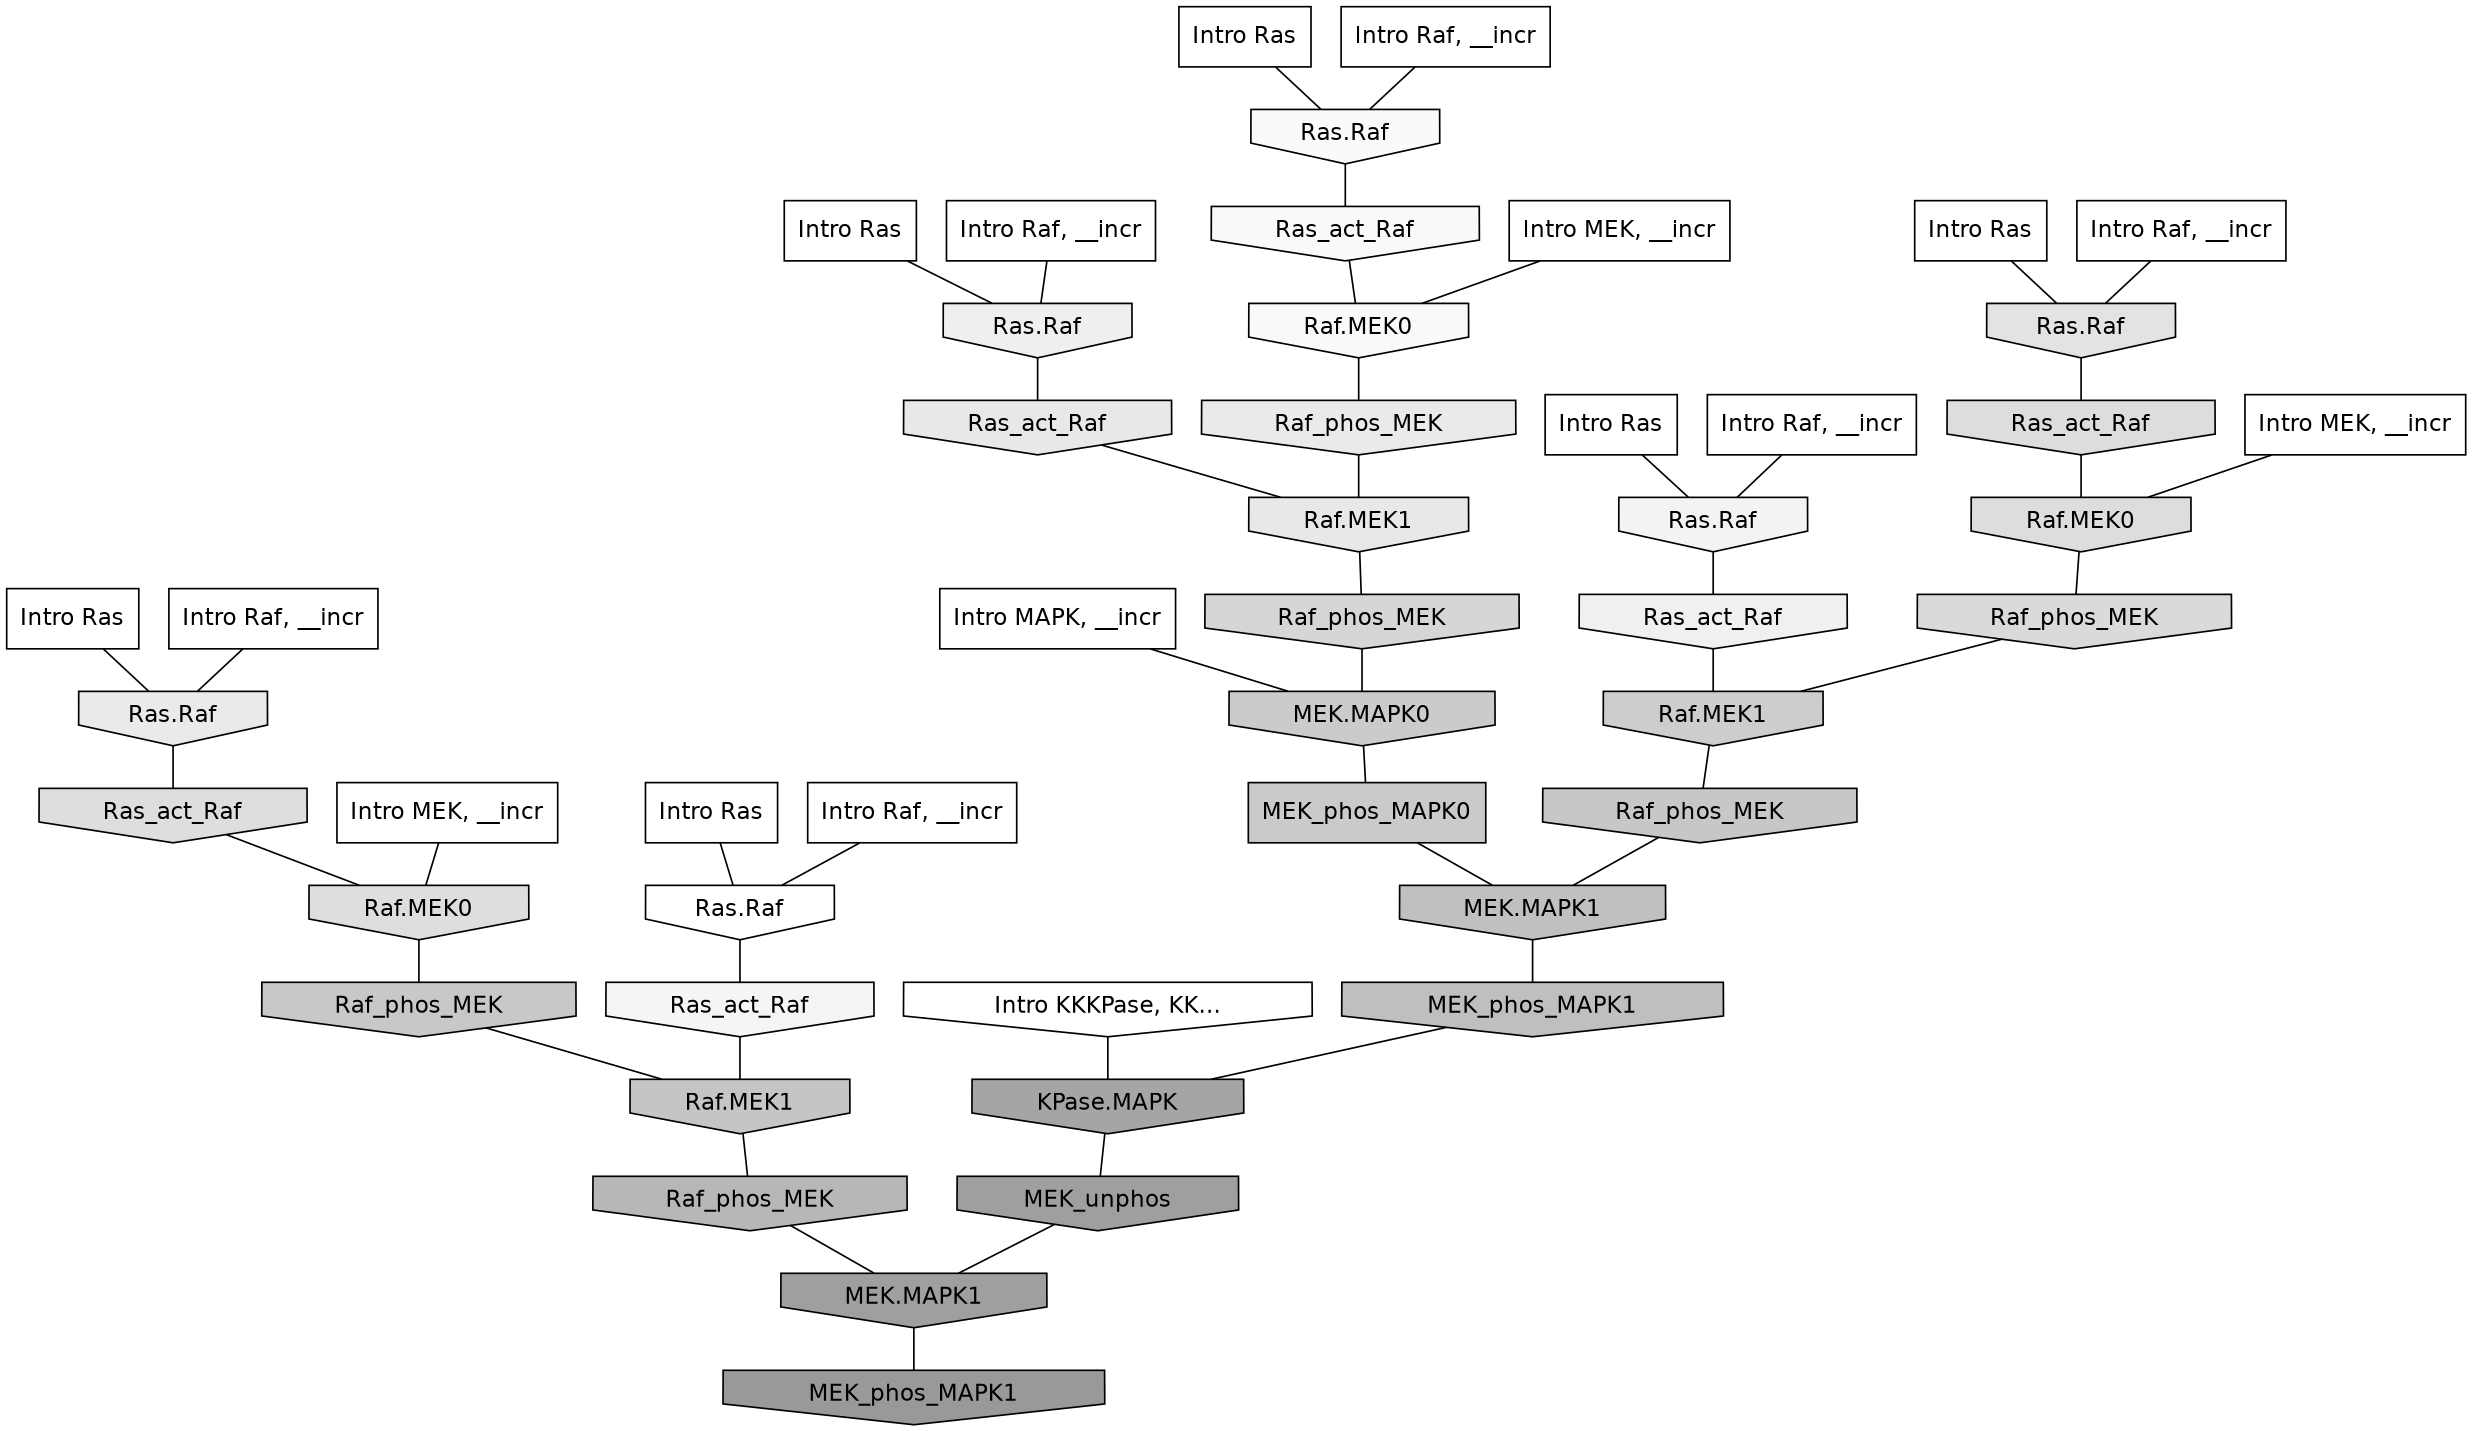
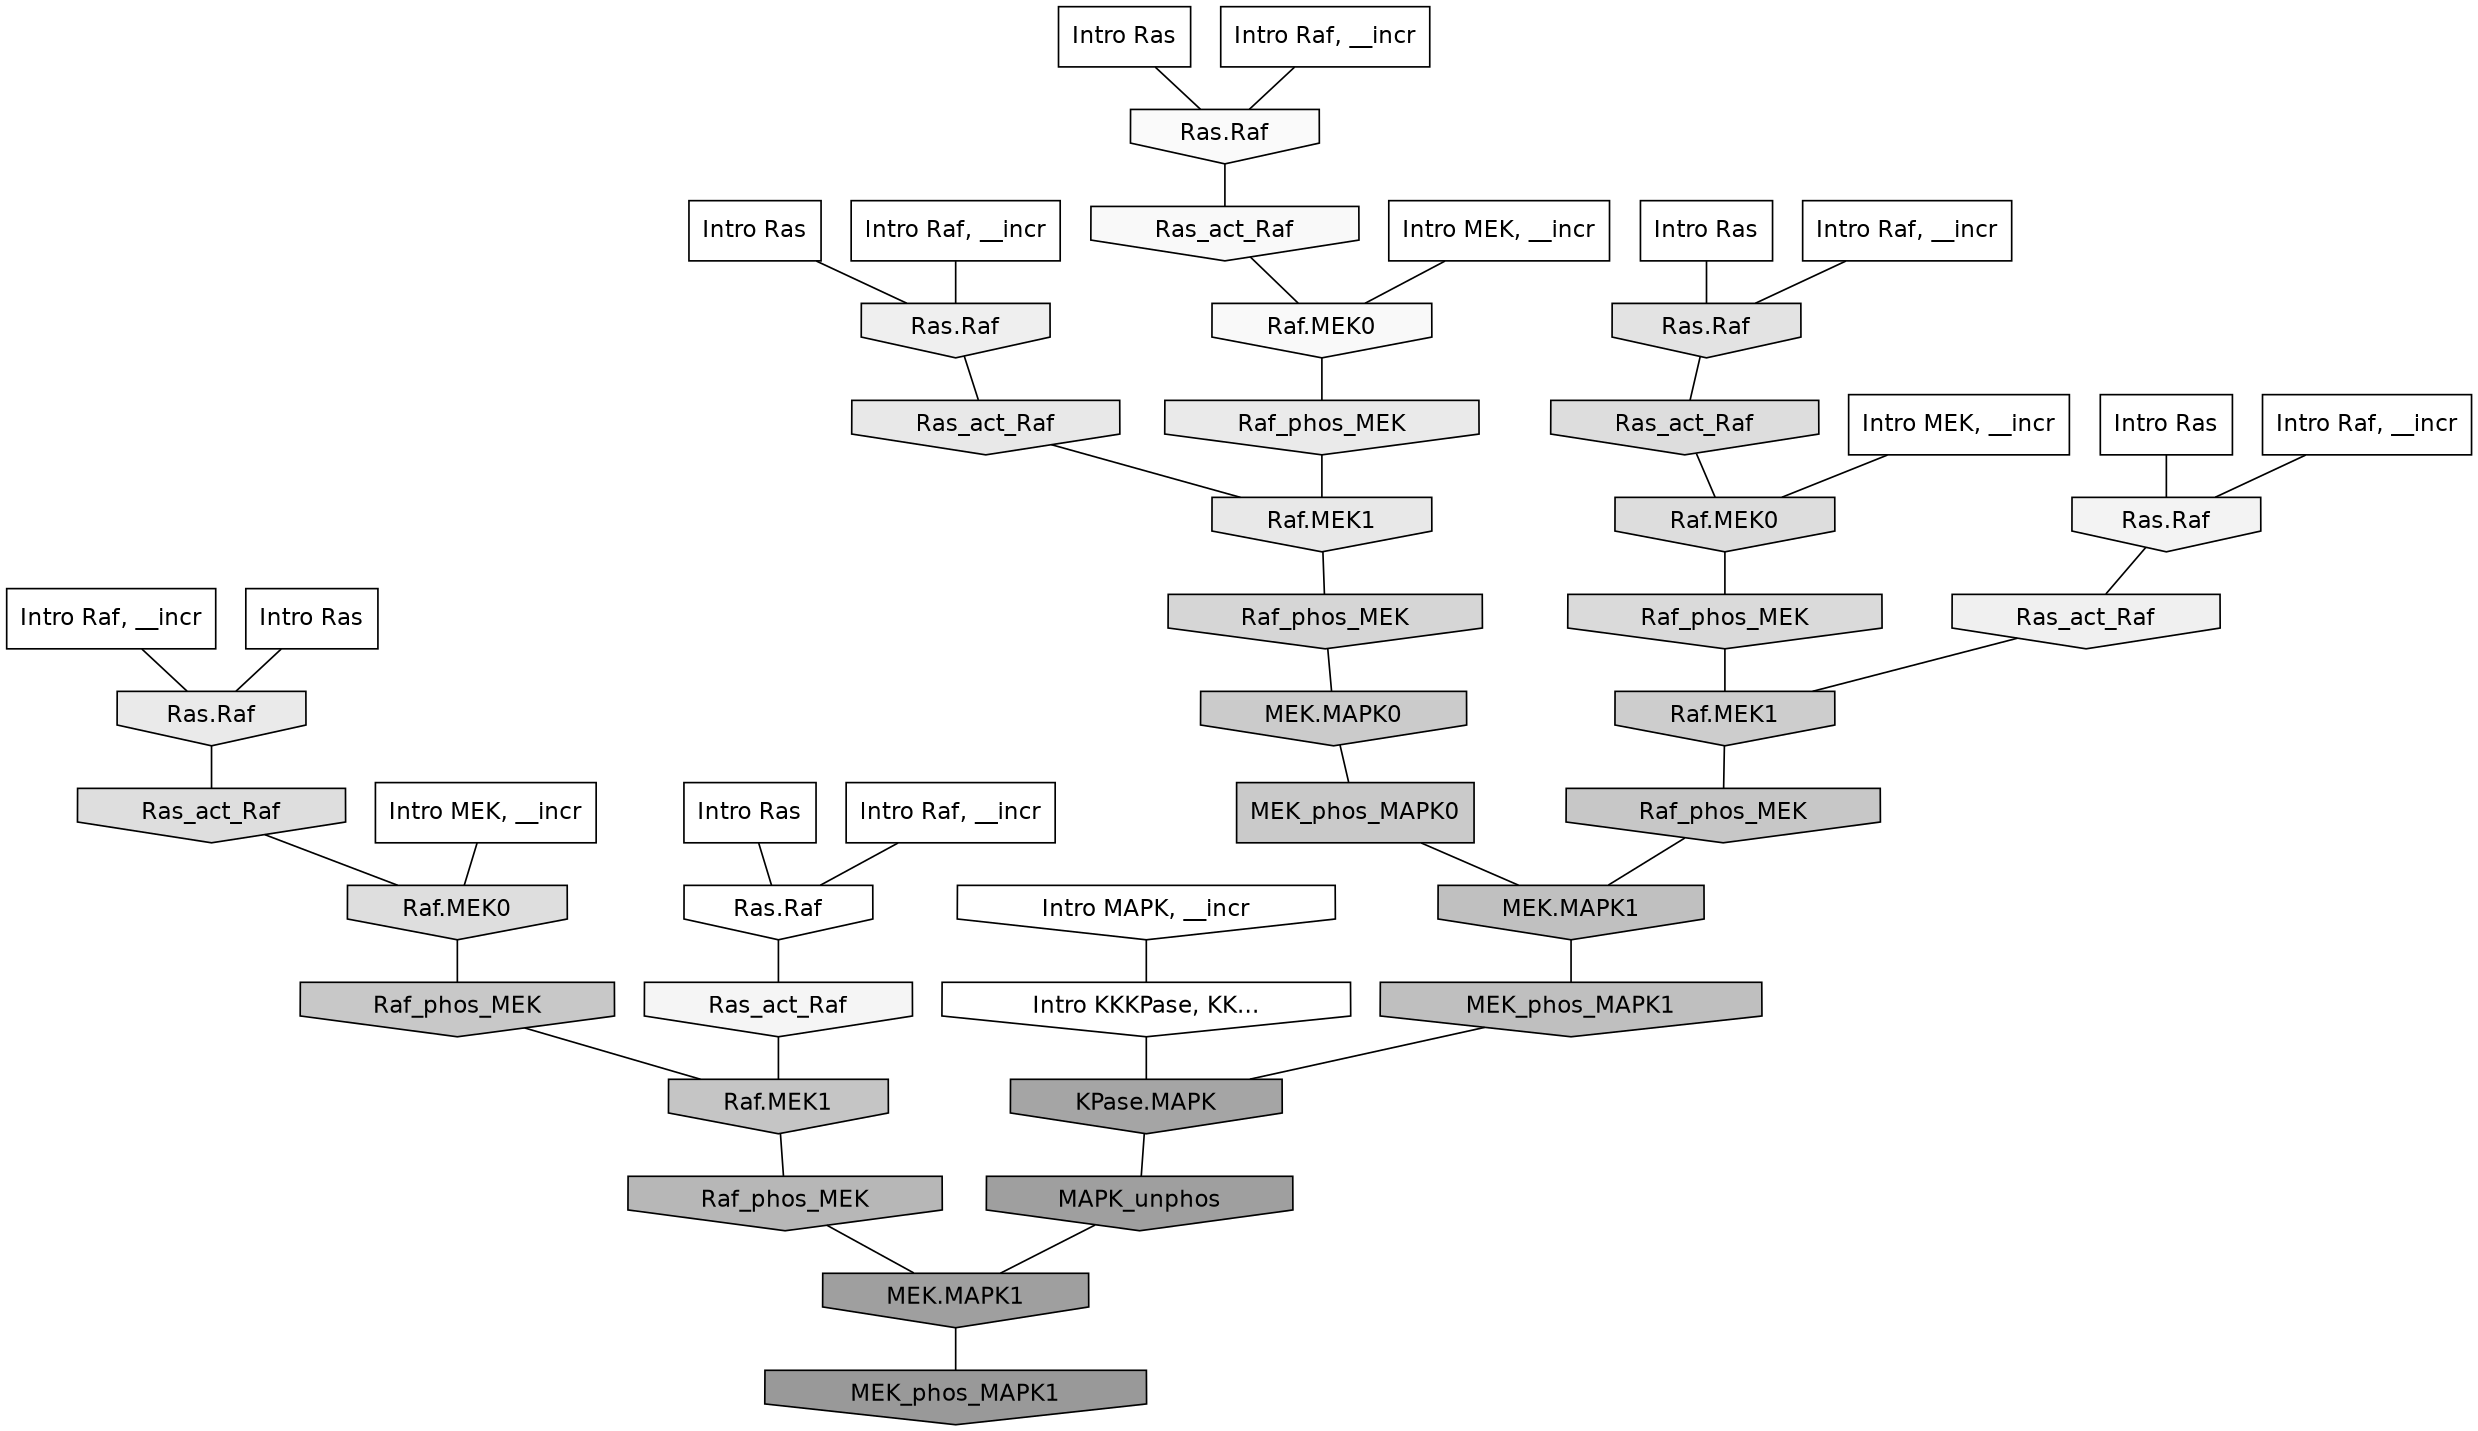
node "Intro MAPK, __incr": shape box -> invhouse
edge "Intro MAPK, __incr" -- "MEK.MAPK0": now "Intro MAPK, __incr" -- "Intro KKKPase, KK..."
node "MEK_unphos": label "MEK_unphos" -> "MAPK_unphos"
